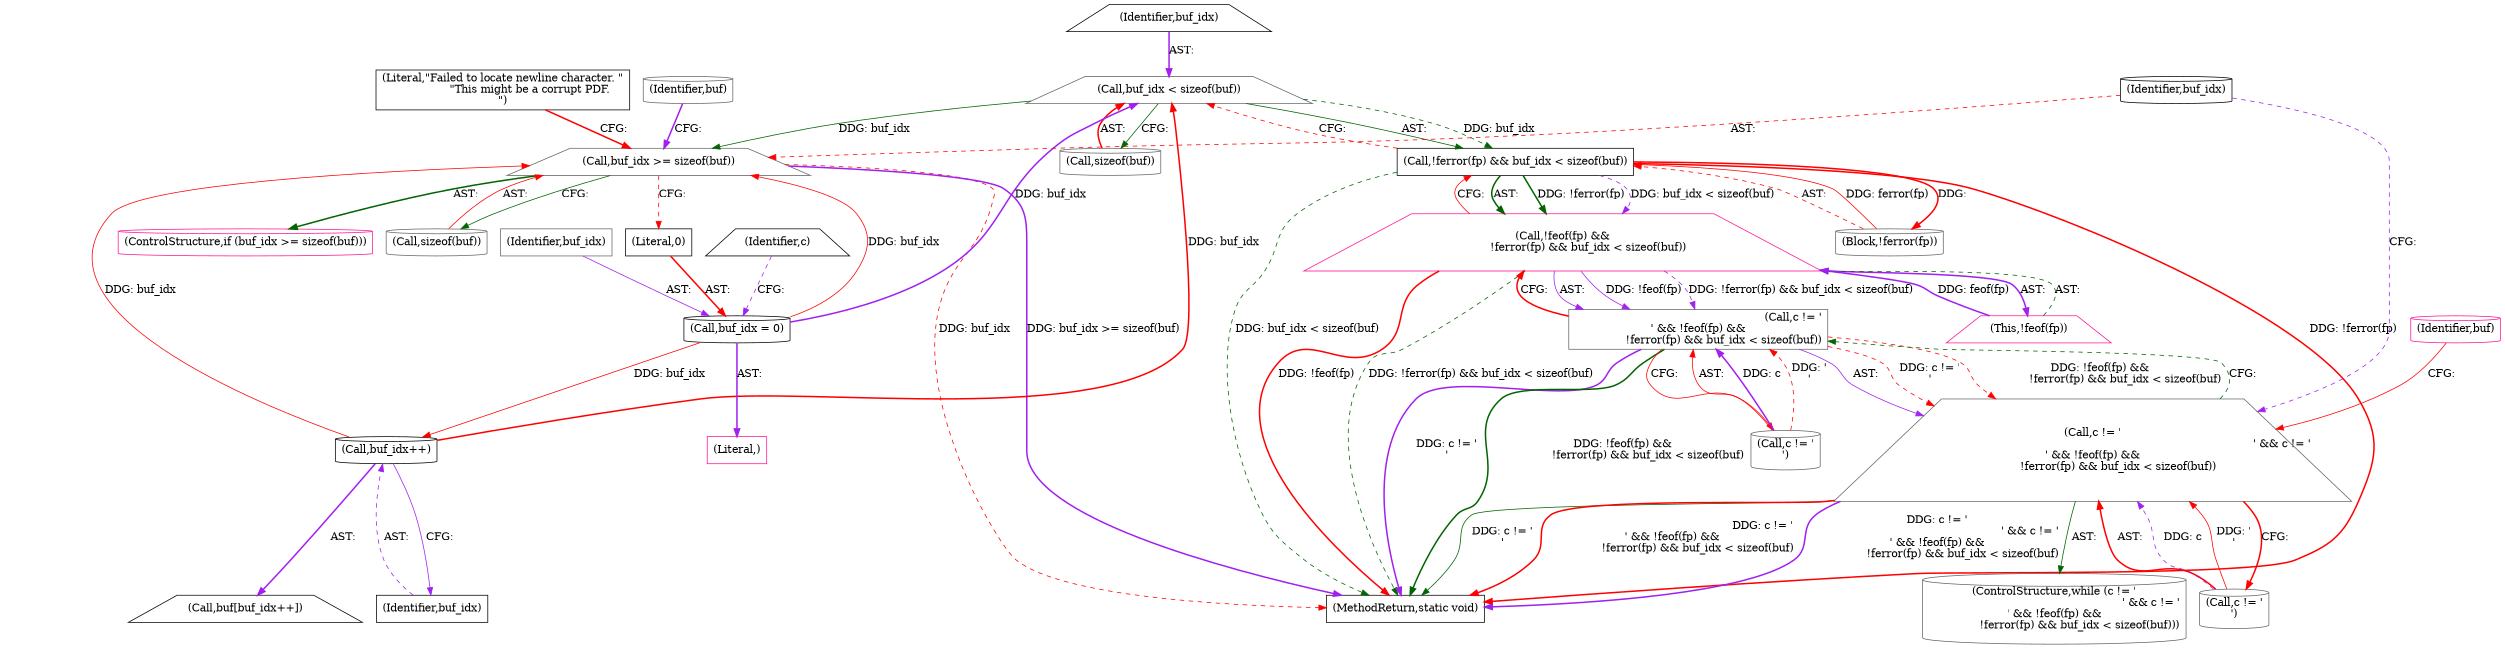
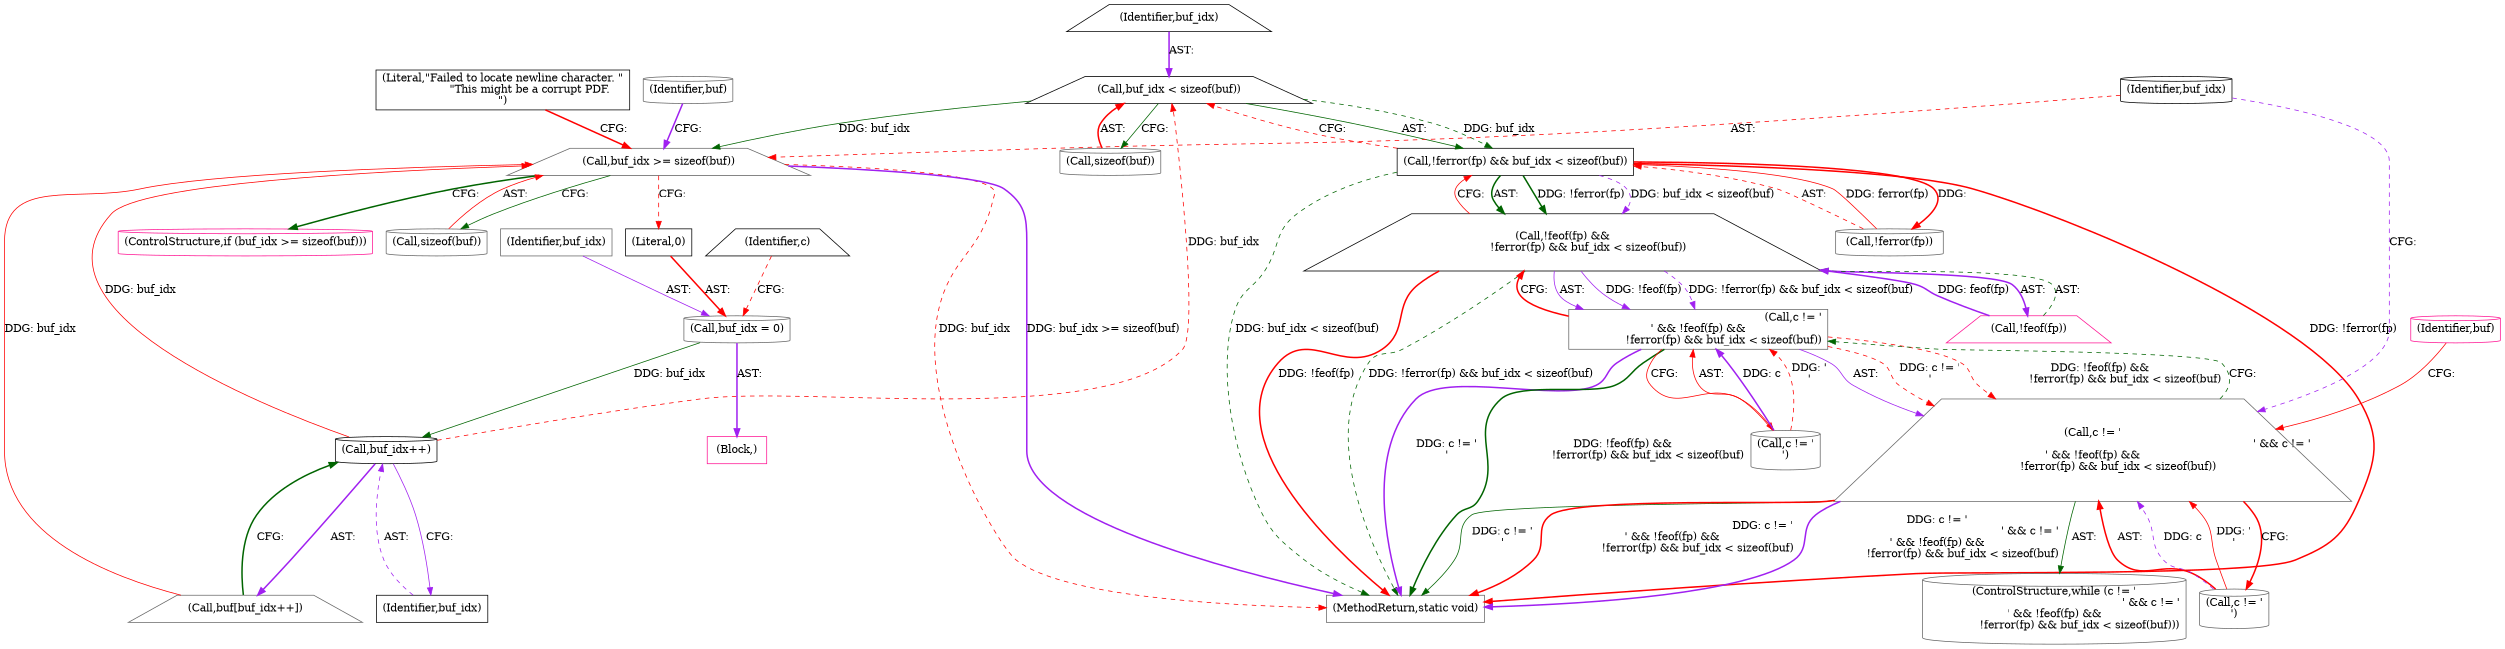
node "(Call,buf_idx < sizeof(buf))": color gray40 -> black
edge "(Call,buf_idx >= sizeof(buf))" -> "(ControlStructure,if (buf_idx >= sizeof(buf)))": label "AST: " -> "CFG: "
edge "(Call,buf_idx = 0)" -> "(Call,buf_idx < sizeof(buf))": removed, label "DDG: buf_idx"
edge "(Call,buf_idx = 0)" -> "(Call,buf_idx >= sizeof(buf))": now "(Call,buf[buf_idx++])" -> "(Call,buf_idx >= sizeof(buf))"
node "(Call,!feof(fp) && !ferror(fp) && buf_idx < sizeof(buf))": color deeppink -> black
node "(Block,!ferror(fp))": label "(Block,!ferror(fp))" -> "(Call,!ferror(fp))"
edge "(Identifier,c)" -> "(Call,buf_idx = 0)": color purple -> red
node "(Call,buf_idx = 0)": color black -> gray40
node "(This,!feof(fp))": label "(This,!feof(fp))" -> "(Call,!feof(fp))"
edge "(Call,buf_idx = 0)" -> "(Call,buf_idx++)": color red -> darkgreen
edge "(Call,buf_idx++)" -> "(Call,buf_idx < sizeof(buf))": style bold -> dashed
node "(Literal,)": label "(Literal,)" -> "(Block,)"
edge "(Call,buf[buf_idx++])" -> "(Call,buf_idx++)": added, label "CFG:"
node "(Call,buf[buf_idx++])": color black -> gray40
node "(MethodReturn,static void)": color black -> gray40
